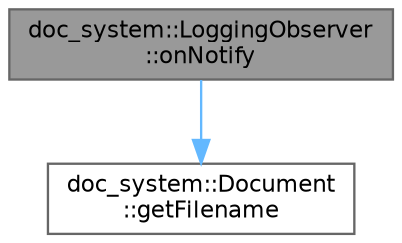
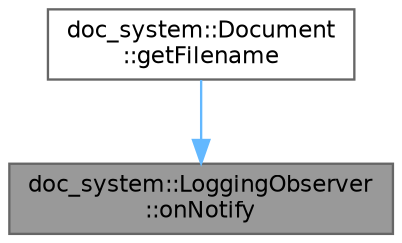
edge "doc_system::LoggingObserver ::onNotify" -> "doc_system::Document ::getFilename": reversed
